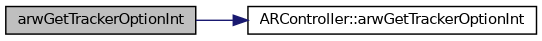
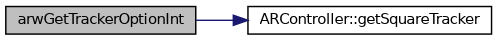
node "ARController::arwGetTrackerOptionInt": label "ARController::arwGetTrackerOptionInt" -> "ARController::getSquareTracker"
